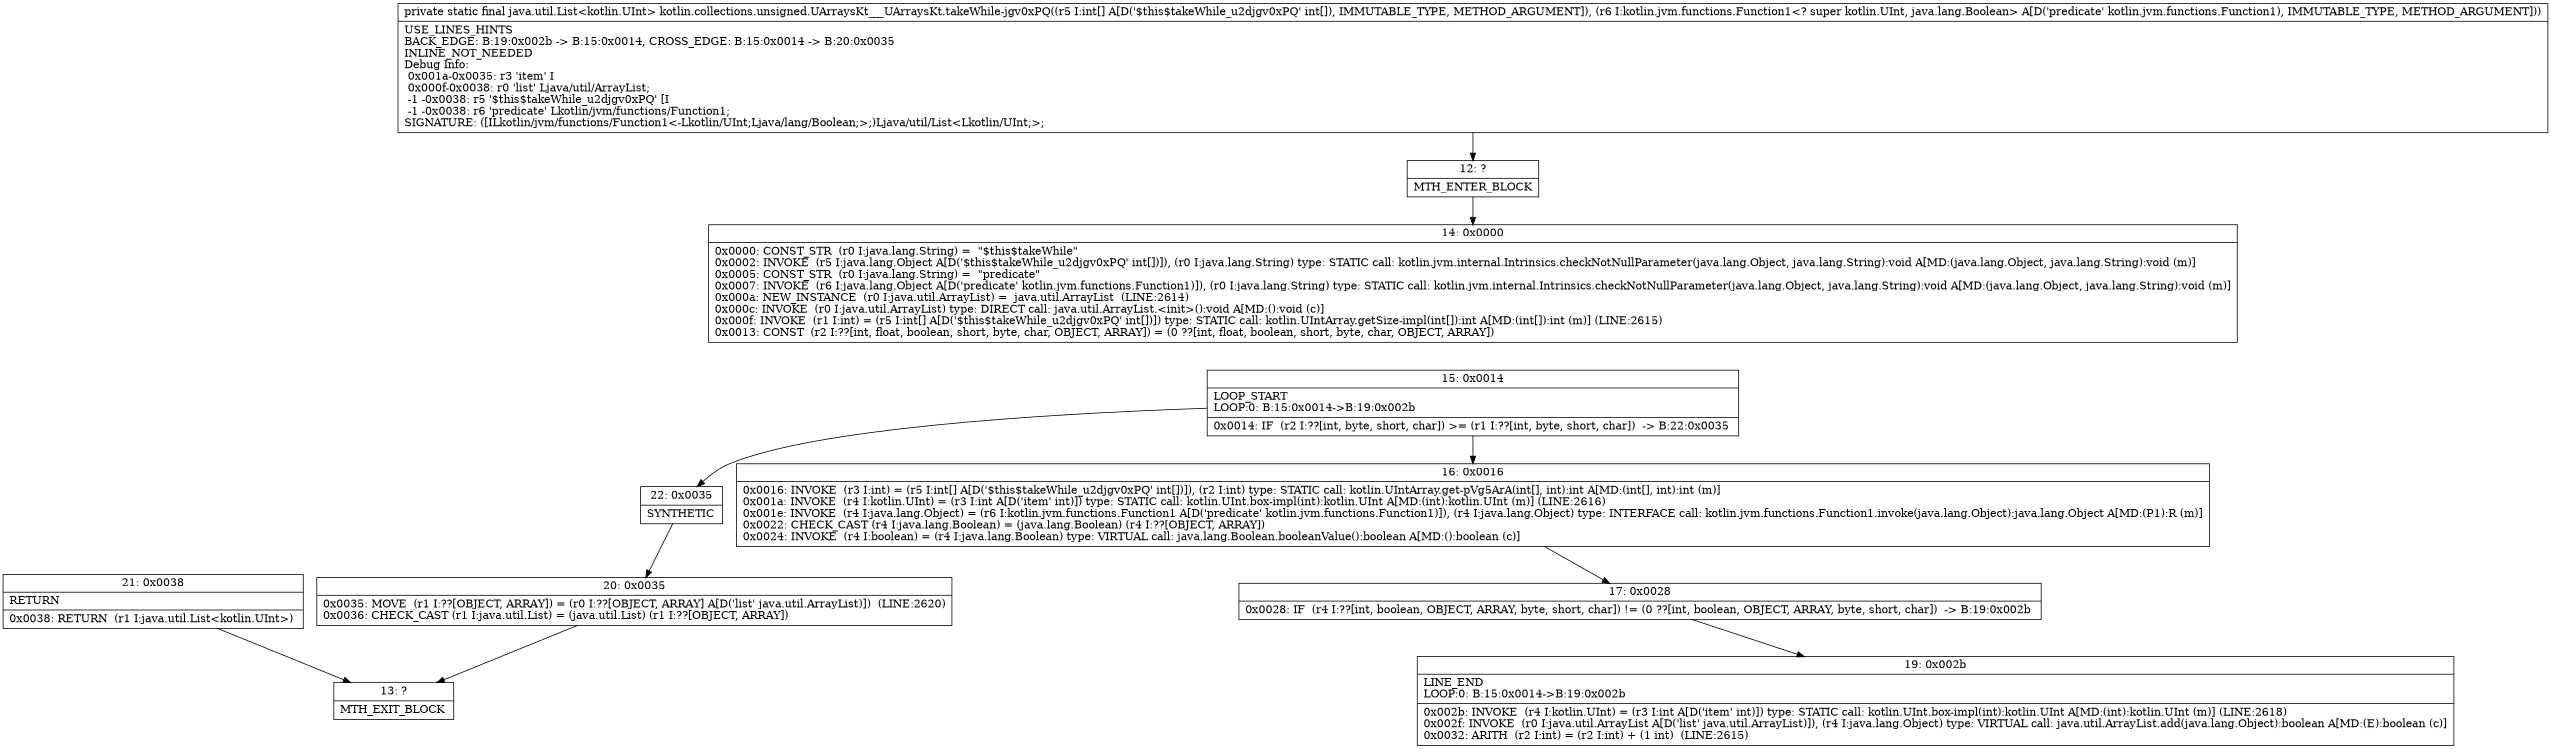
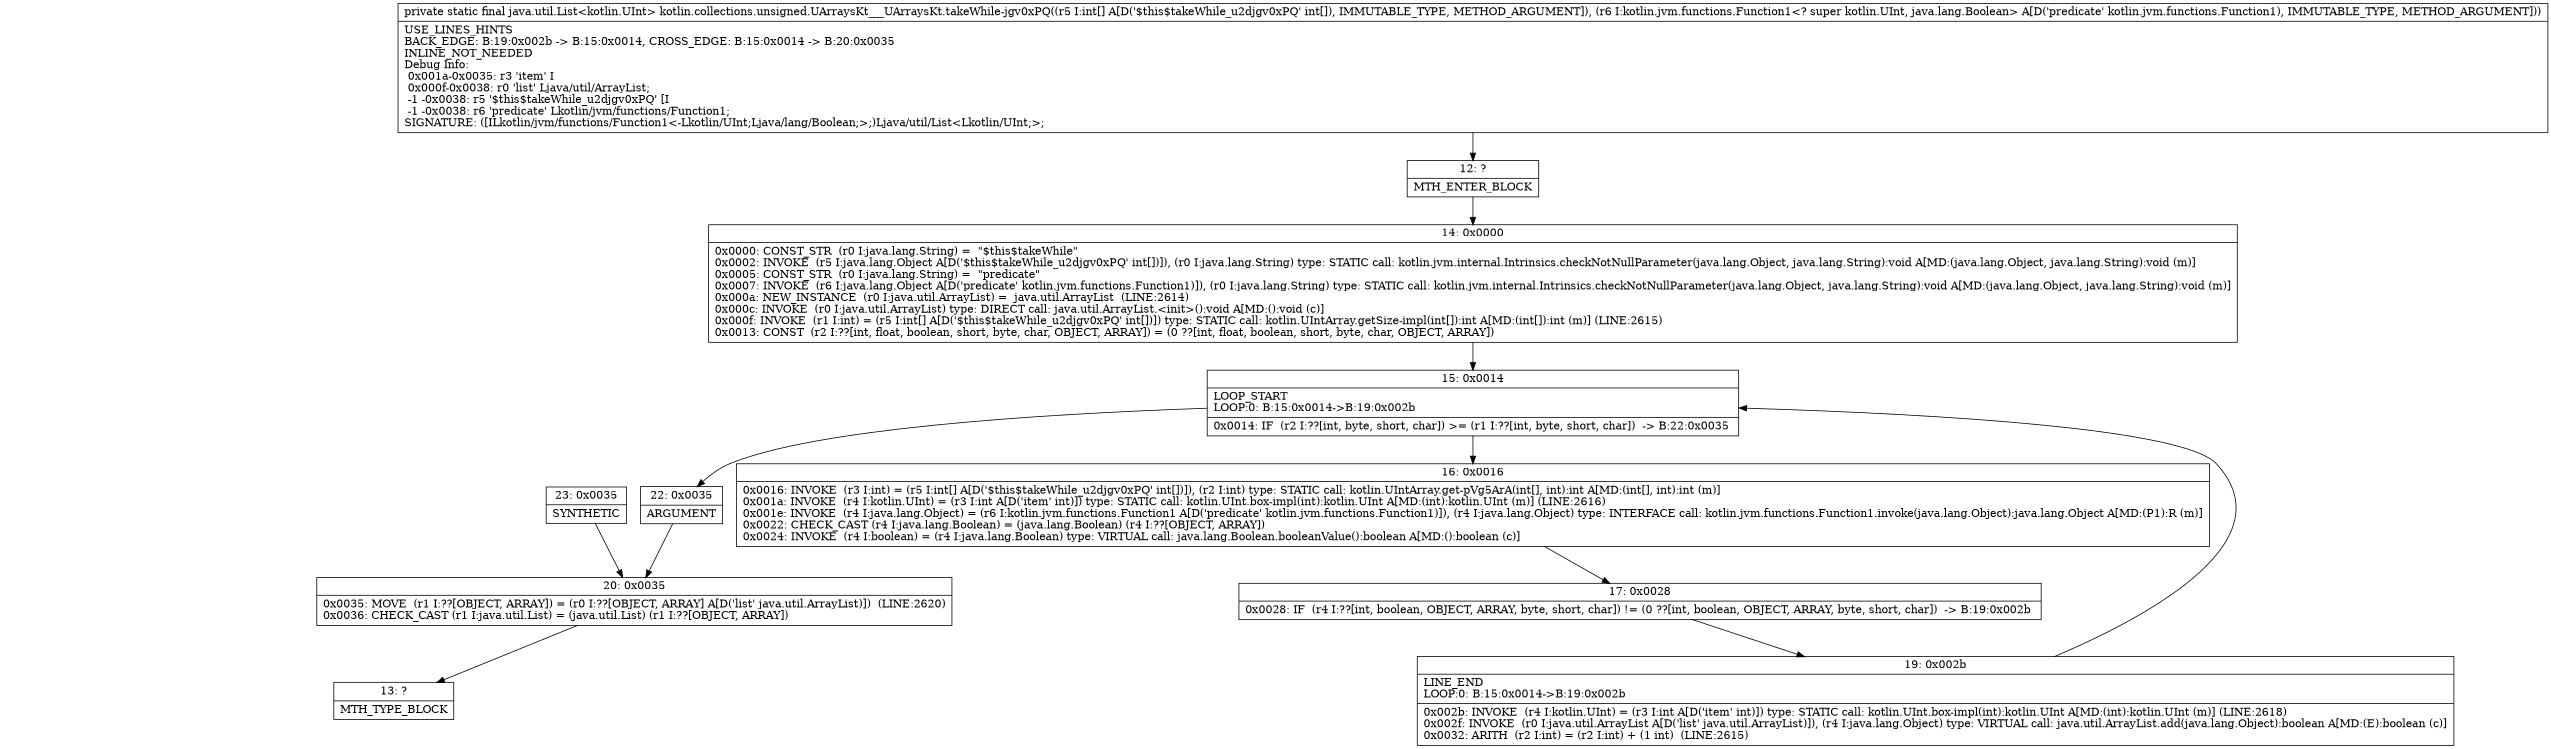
edge "14: 0x0000" -> "15: 0x0014": added
edge "19: 0x002b" -> "15: 0x0014": added
node "23: 0x0035": added
node "22: 0x0035": text "SYNTHETIC" -> "ARGUMENT"
node "21: 0x0038": removed
node "13: ?": text "MTH_EXIT_BLOCK" -> "MTH_TYPE_BLOCK"
